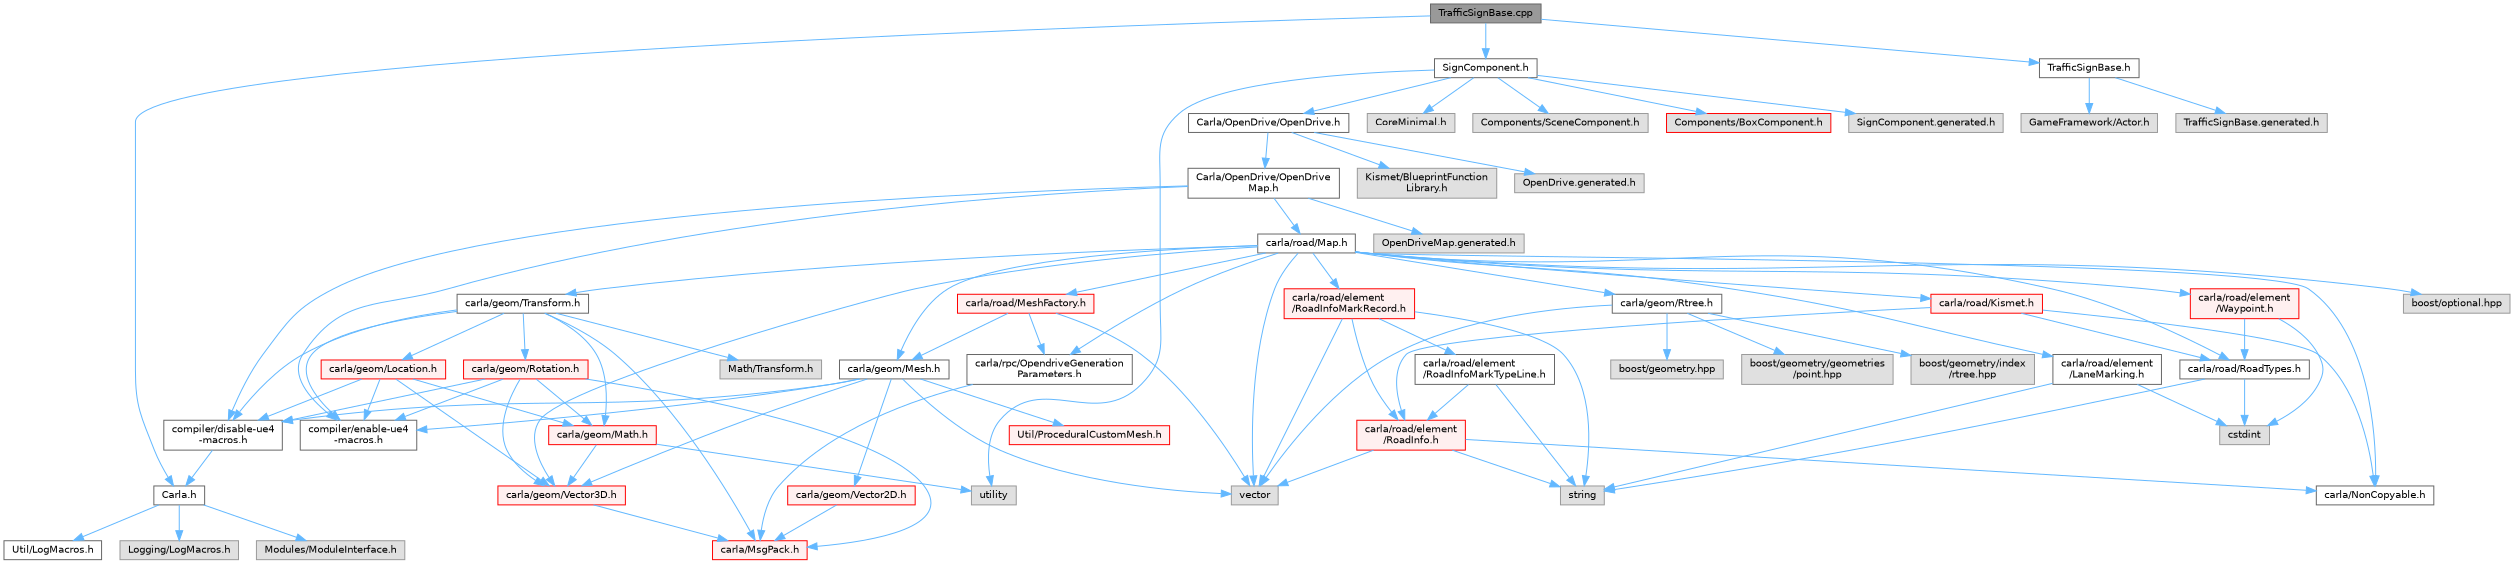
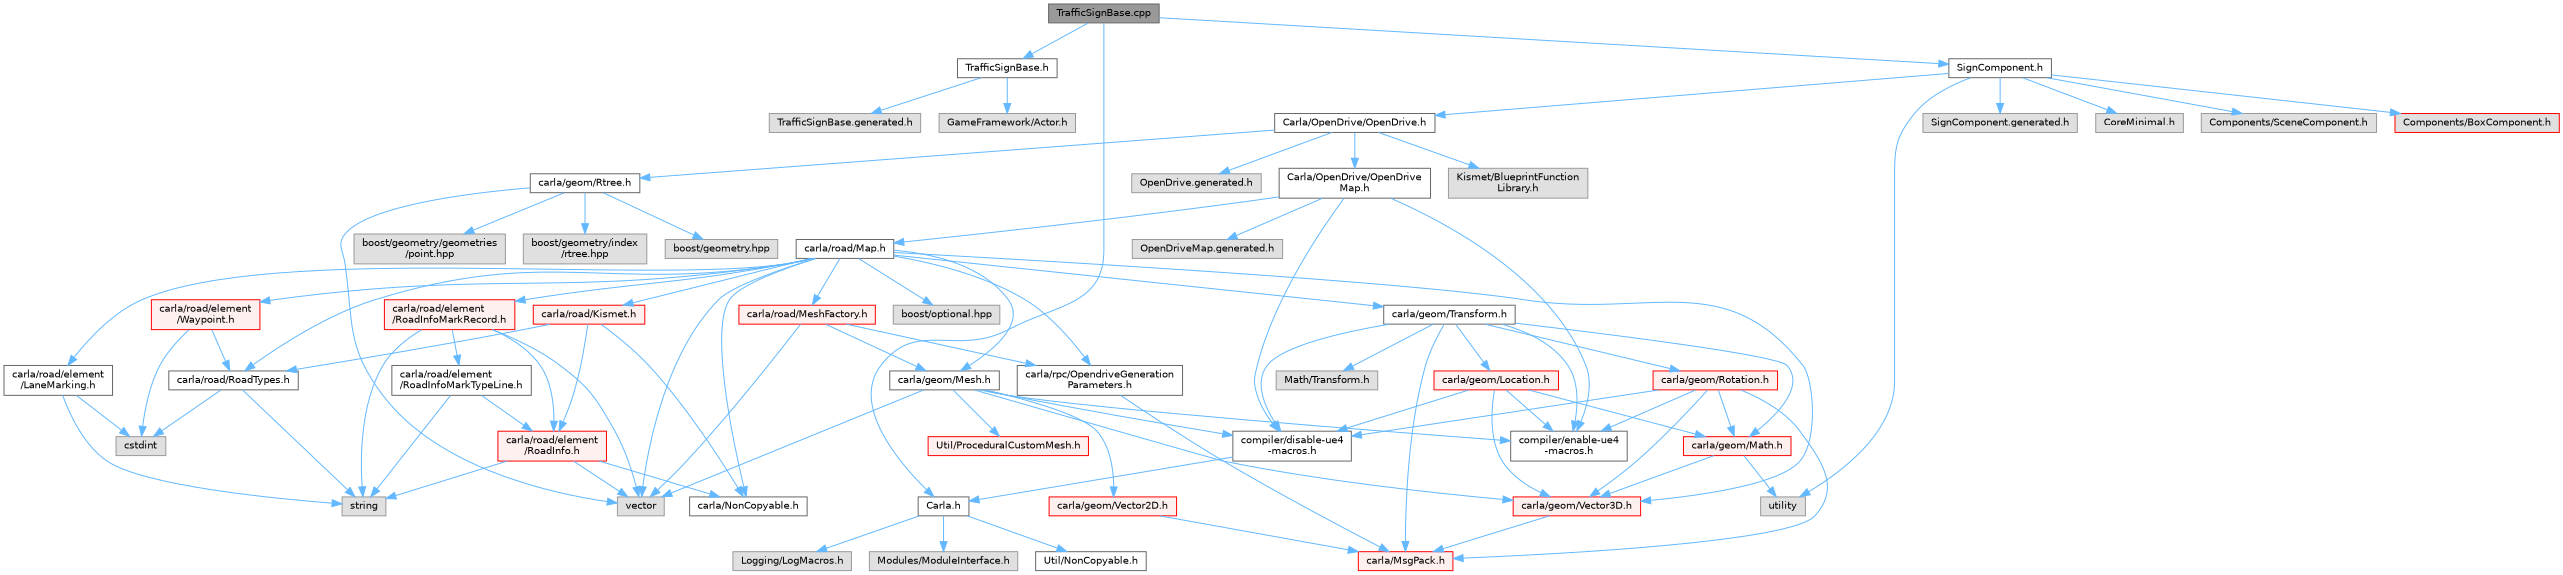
edge "carla/road/Map.h" -> "carla/geom/Rtree.h": now "Carla/OpenDrive/OpenDrive.h" -> "carla/geom/Rtree.h"
node "Util/LogMacros.h": label "Util/LogMacros.h" -> "Util/NonCopyable.h"
